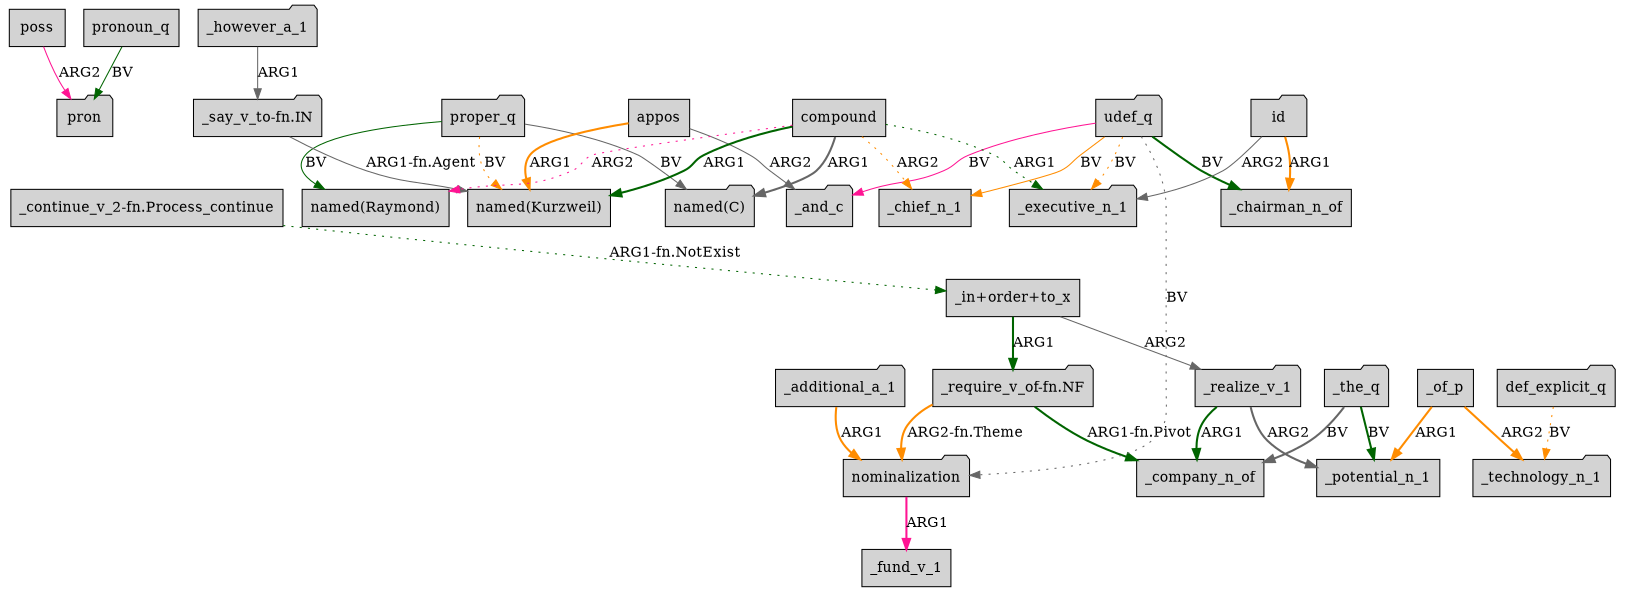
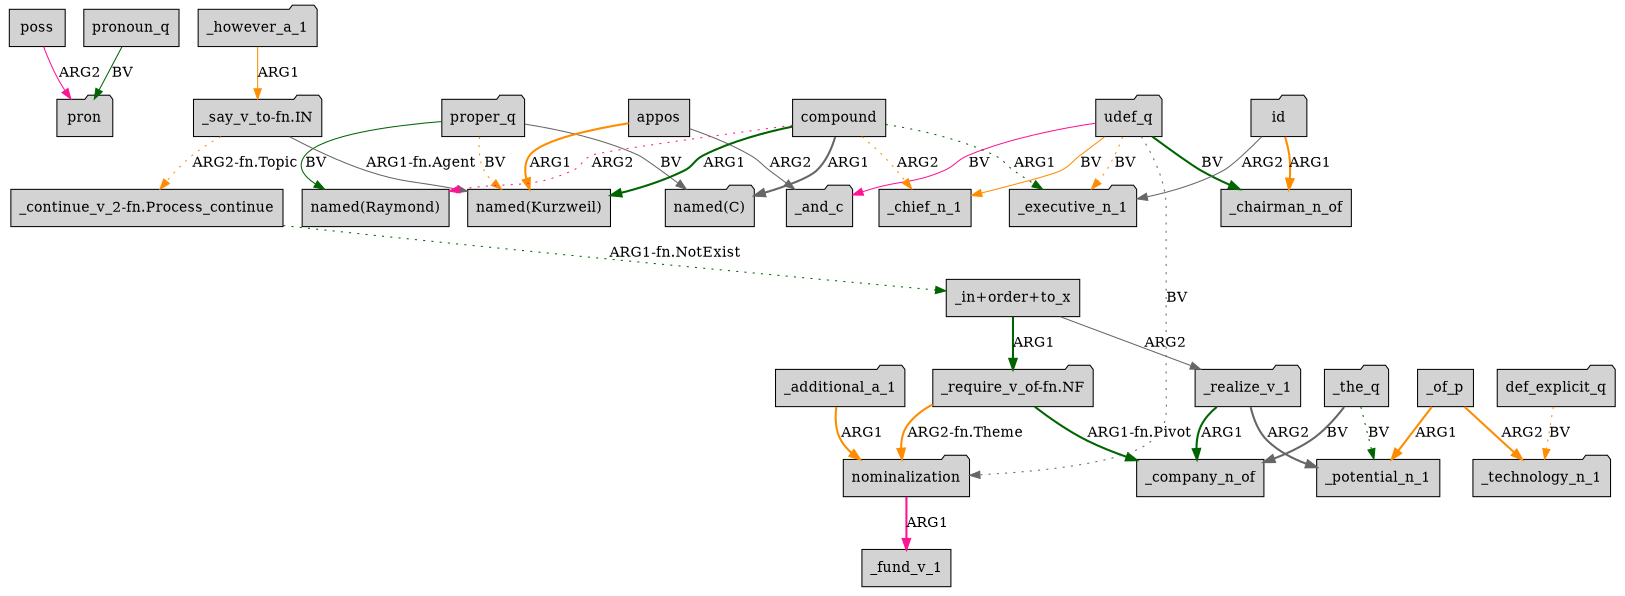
edge "_however_a_1" -> "_say_v_to-fn.IN": color gray40 -> darkorange
edge "_say_v_to-fn.IN" -> "_continue_v_2-fn.Process_continue": added, label "ARG2-fn.Topic"
edge "_the_q" -> "_potential_n_1": style bold -> dotted
